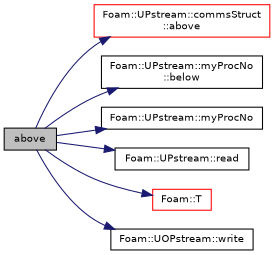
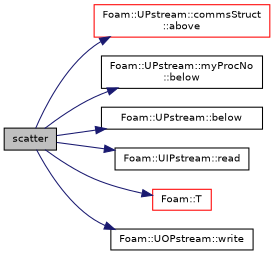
node "Foam::UPstream::myProcNo": label "Foam::UPstream::myProcNo" -> "Foam::UPstream::below"
node "above": label "above" -> "scatter"
node "Foam::UPstream::read": label "Foam::UPstream::read" -> "Foam::UIPstream::read"
